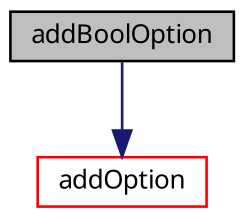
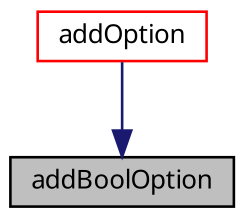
edge "addBoolOption" -> "addOption": reversed
